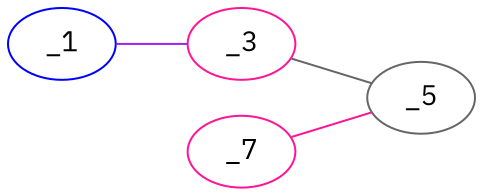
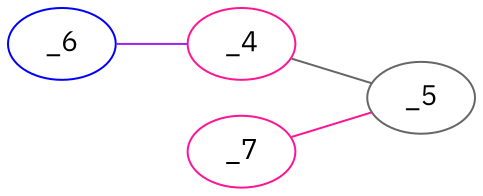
node "_1": label "_1" -> "_6"
node "_3": label "_3" -> "_4"
